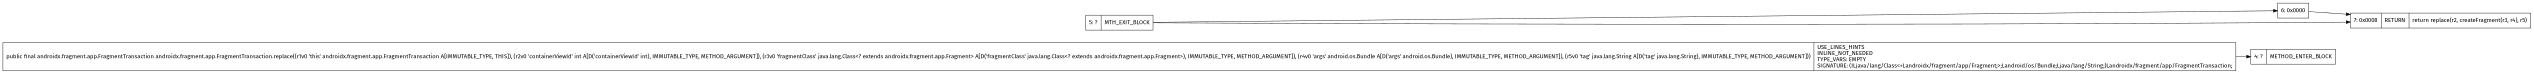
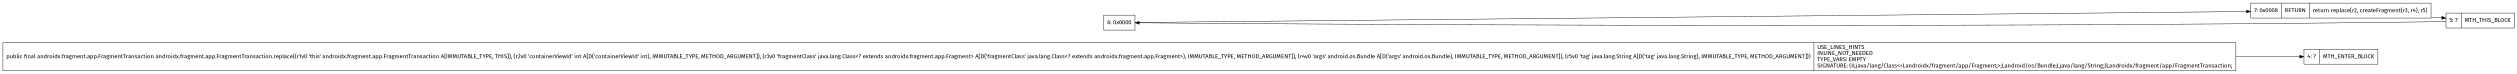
node "5: ?": text "MTH_EXIT_BLOCK" -> "MTH_THIS_BLOCK"
edge "5: ?" -> "7: 0x0008": reversed
node "4: ?": text "METHOD_ENTER_BLOCK" -> "MTH_ENTER_BLOCK"
